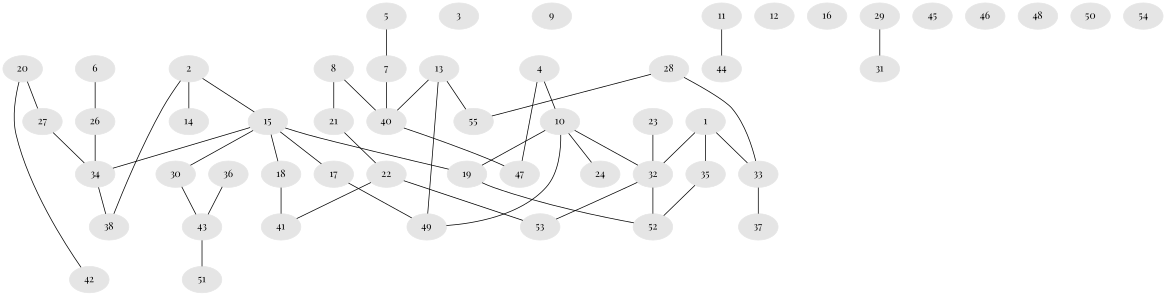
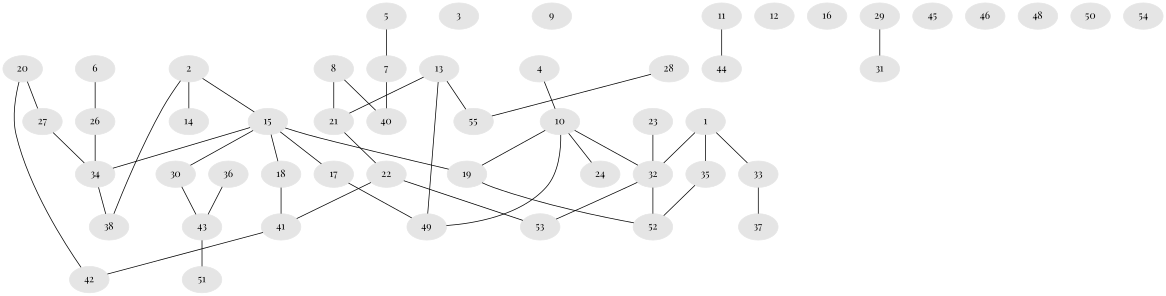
edge "13" -- "40": now "13" -- "21"
edge "28" -- "33": removed
node "47": removed
edge "41" -- "42": added
